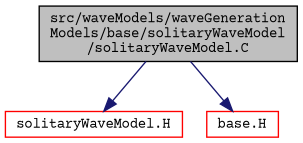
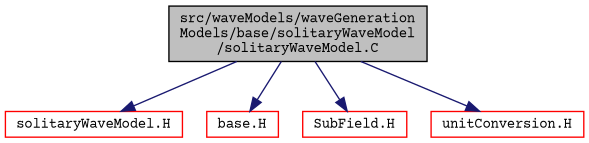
node "SubField.H": added
node "unitConversion.H": added
